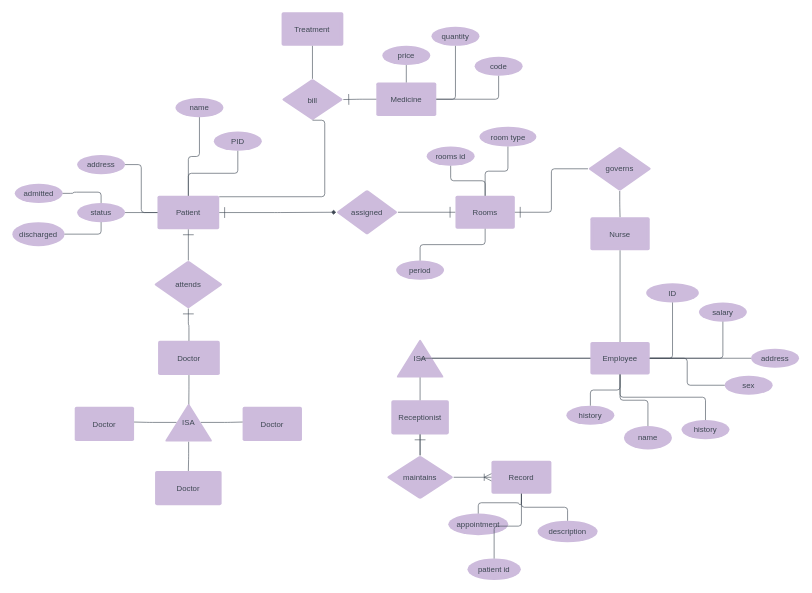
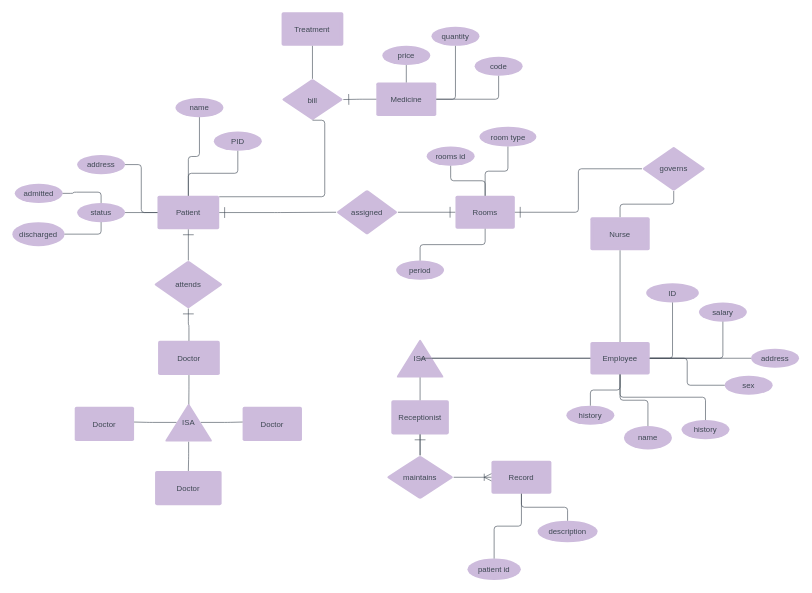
node "governs": moved (620, 169) -> (674, 169)
edge "assigned" -- "Patient": arrowhead diamond -> none
edge "Record" -- "appointment": removed
node "appointment": removed
